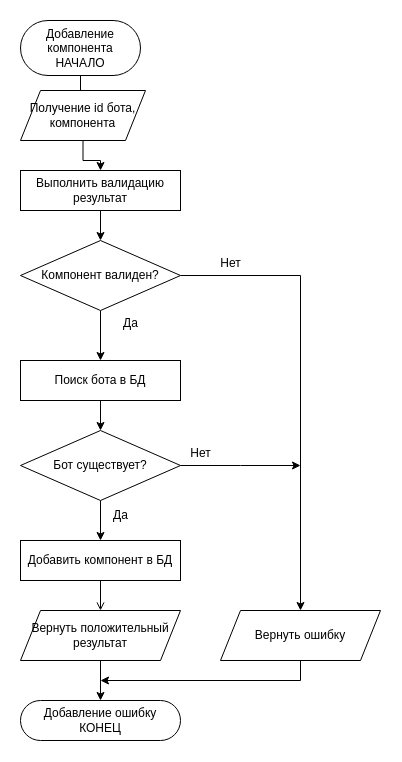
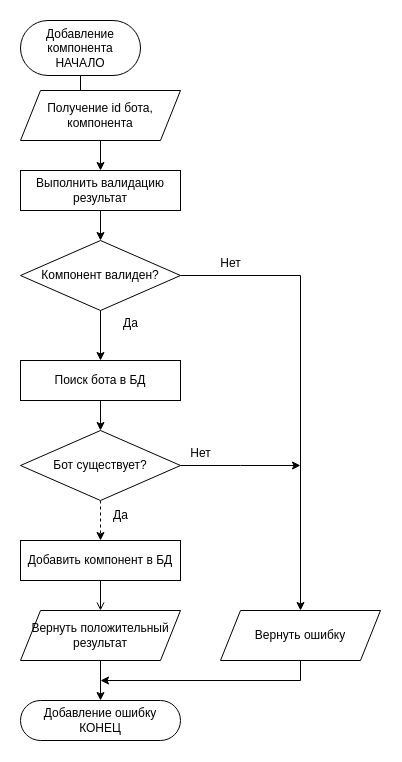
node "Получение id бота, компонента": size 125x50 -> 160x50
edge "Бот существует?" -> "Добавить компонент в БД": style solid -> dashed
